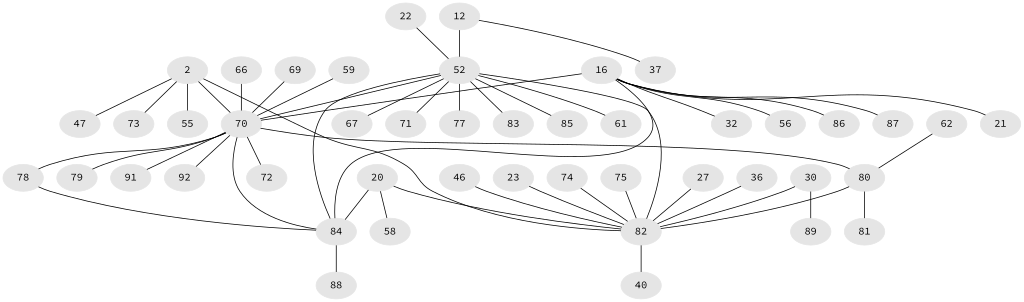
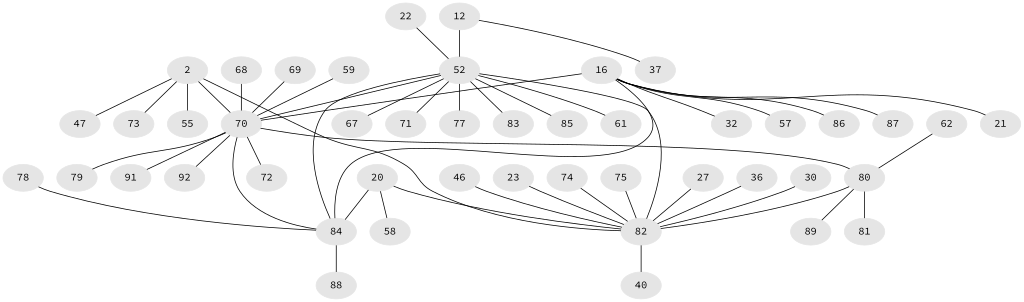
node "66": label "66" -> "68"
node "56": label "56" -> "57"
edge "70" -- "78": removed
edge "30" -- "89": now "80" -- "89"
